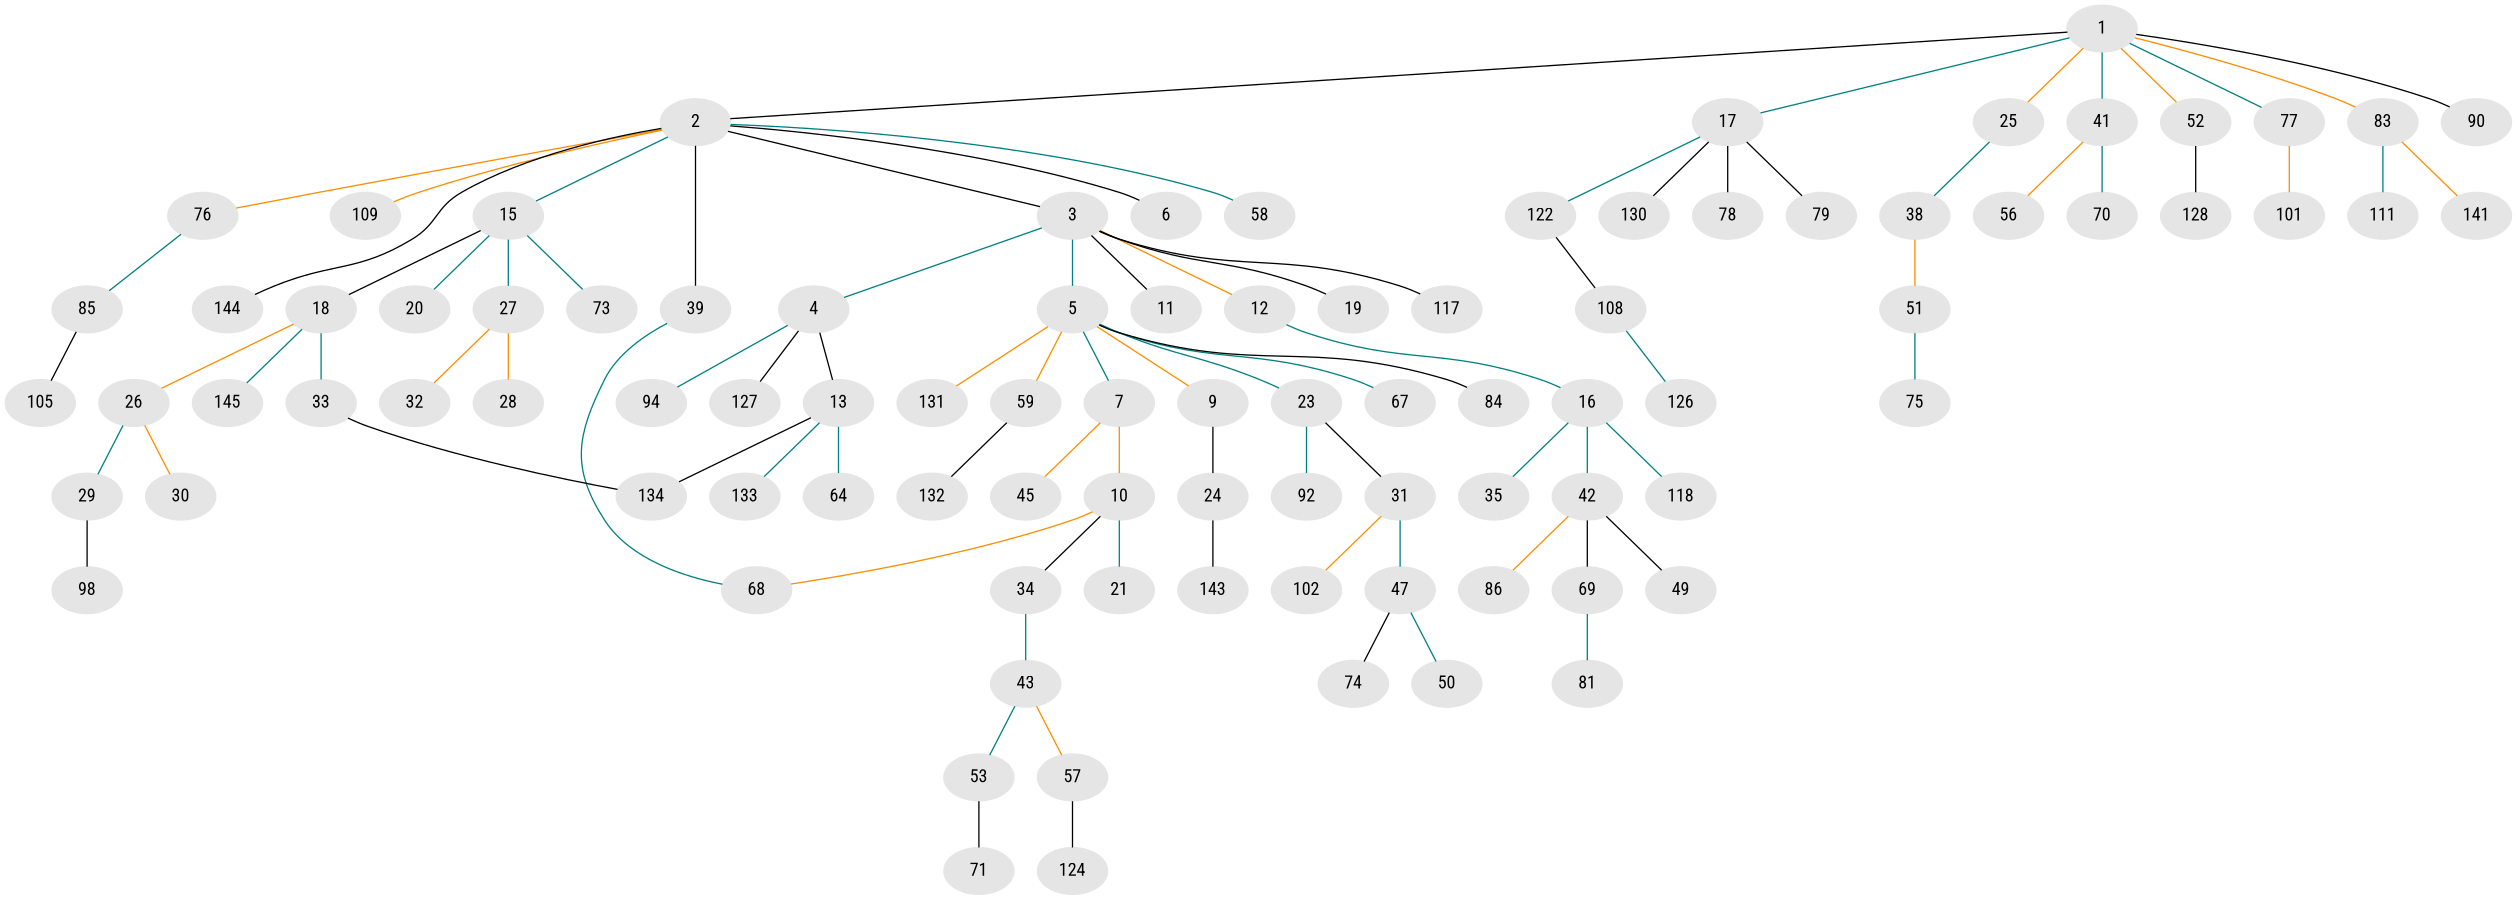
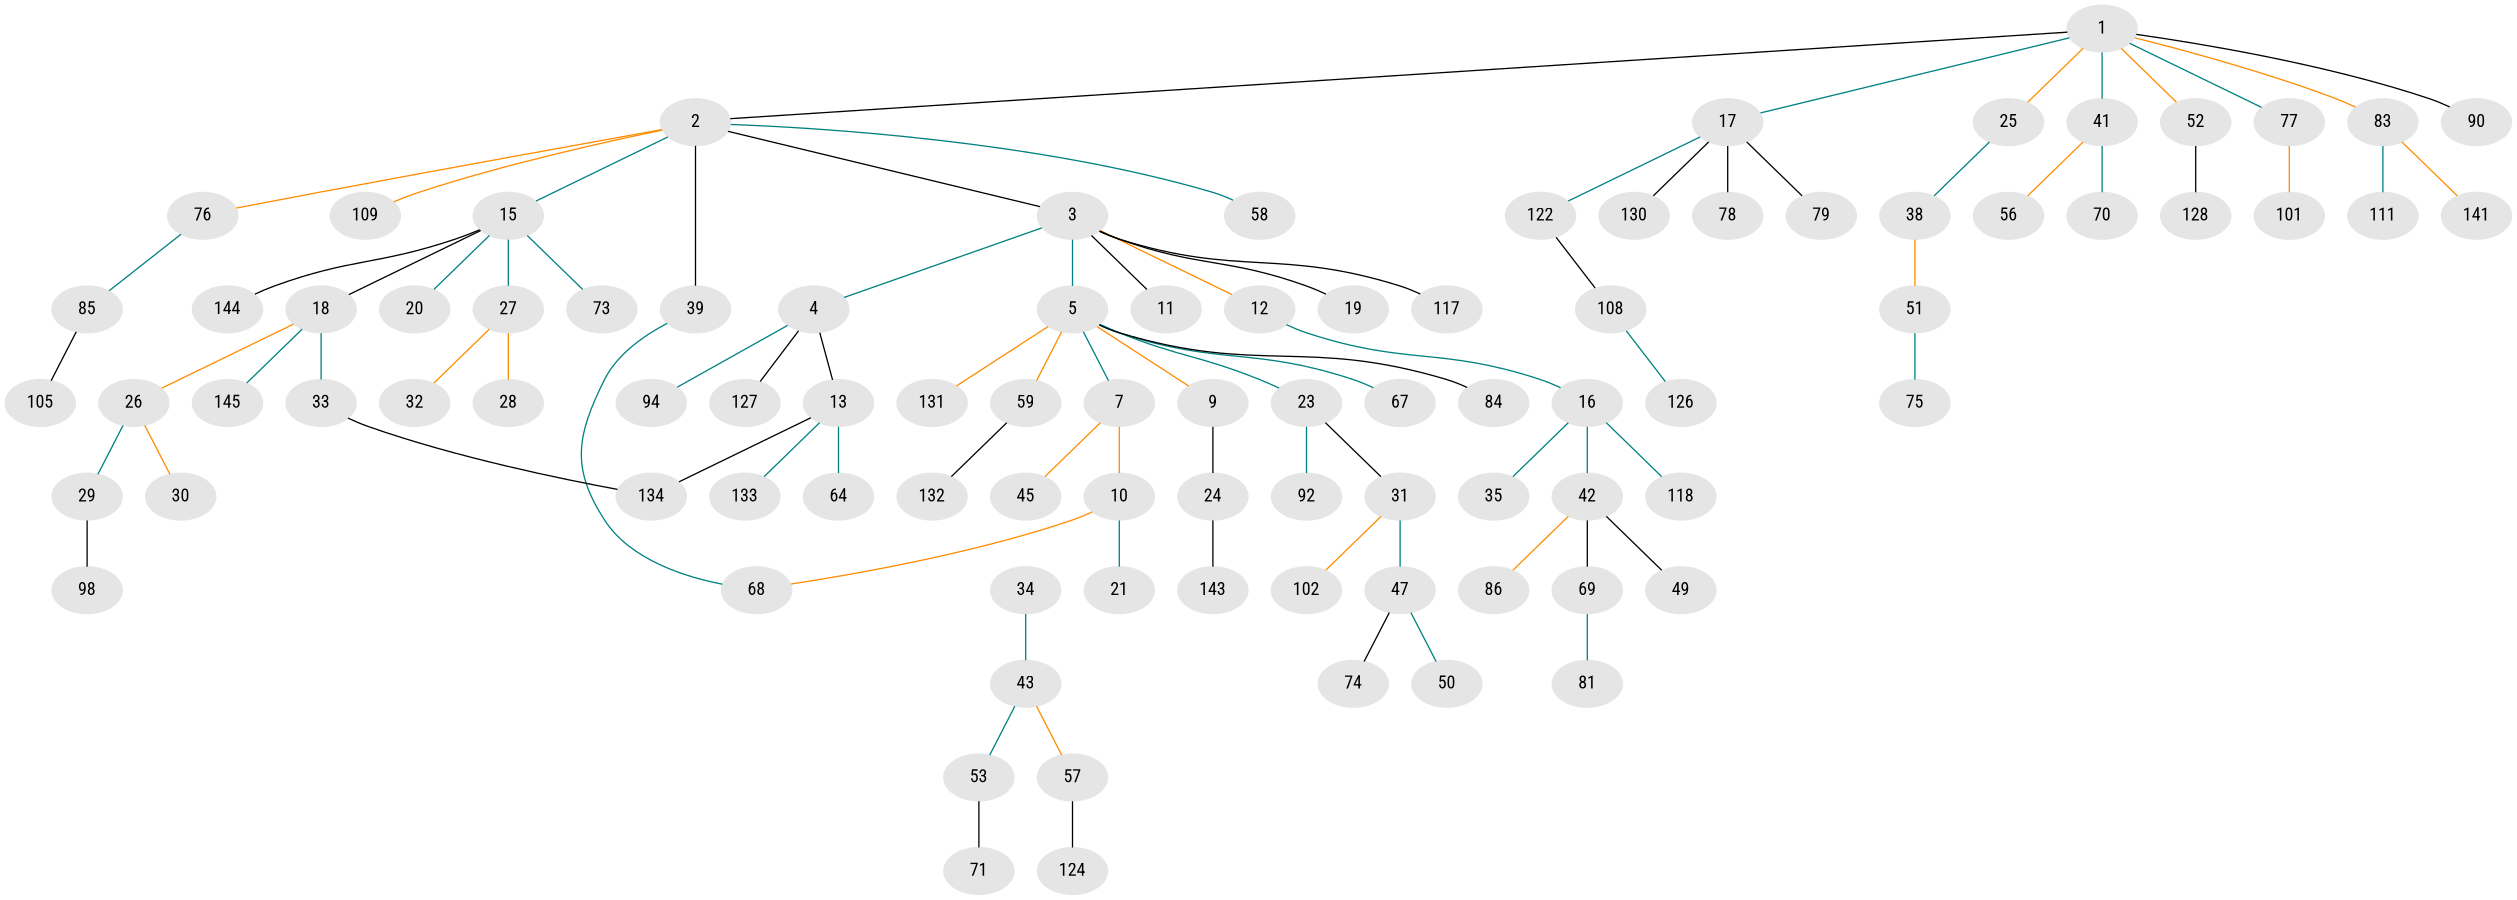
edge "2" -- "144": now "15" -- "144"
node "6": removed
edge "10" -- "34": removed
